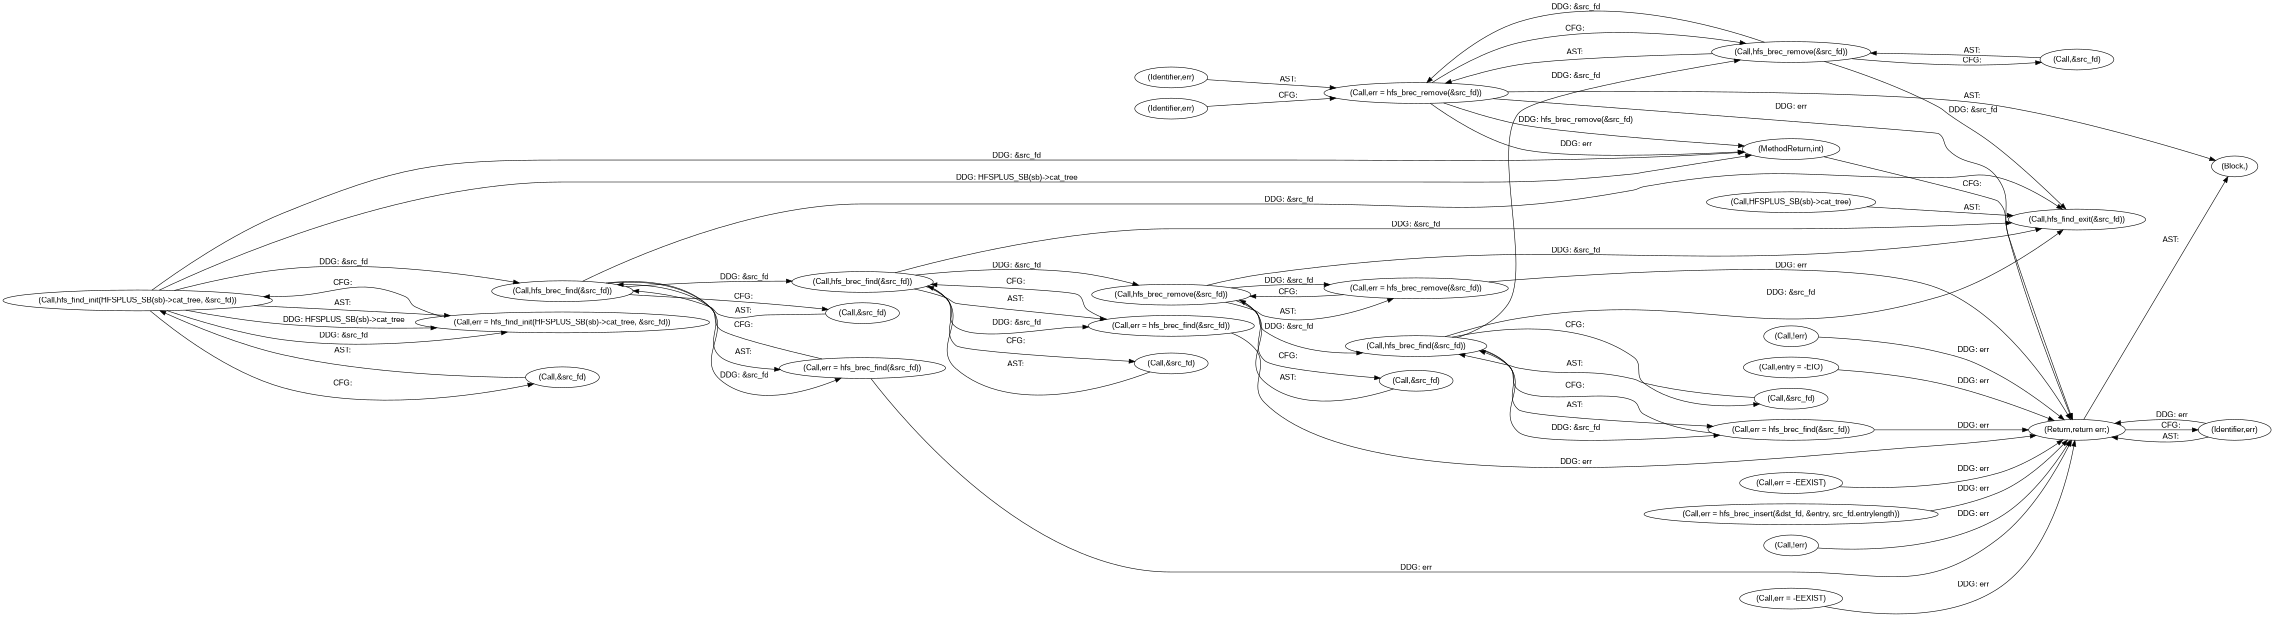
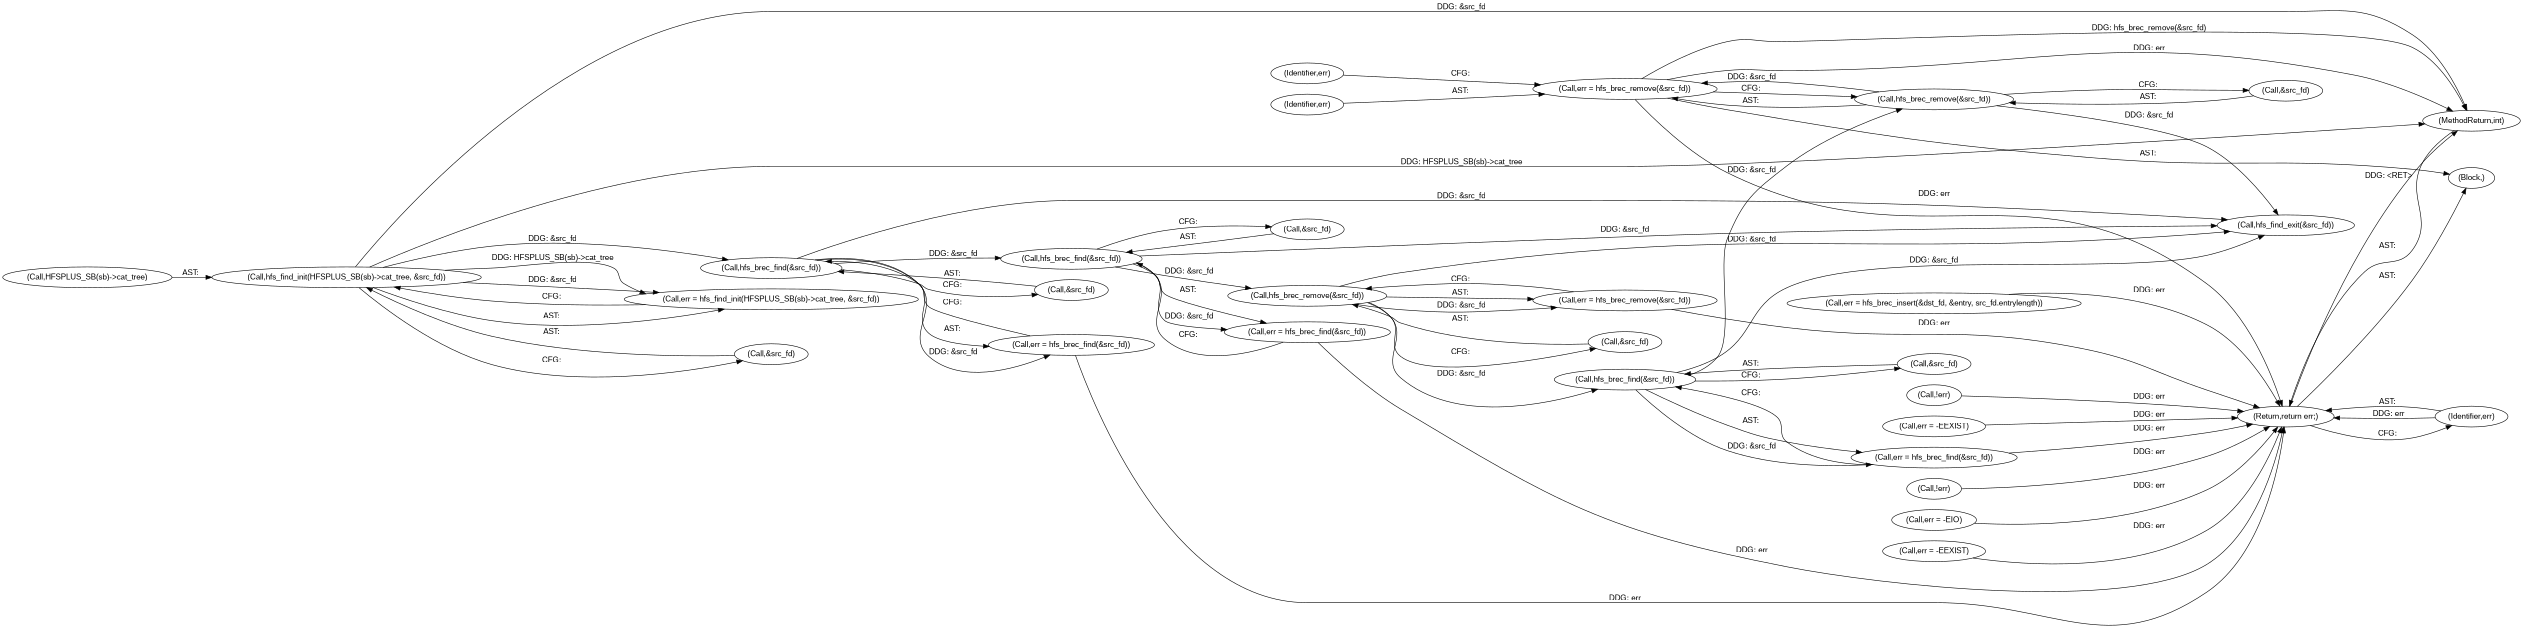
edge "(MethodReturn,int)" -> "(Return,return err;)": label "CFG: " -> "AST: "
edge "(Call,HFSPLUS_SB(sb)->cat_tree)" -> "(Call,hfs_find_exit(&src_fd))": now "(Call,HFSPLUS_SB(sb)->cat_tree)" -> "(Call,hfs_find_init(HFSPLUS_SB(sb)->cat_tree, &src_fd))"
edge "(Return,return err;)" -> "(MethodReturn,int)": added, label "DDG: <RET>"
node "(Call,entry = -EIO)": label "(Call,entry = -EIO)" -> "(Call,err = -EIO)"
